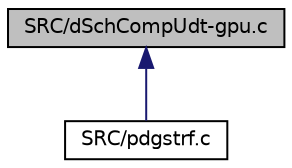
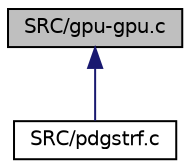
node "SRC/dSchCompUdt-gpu.c": label "SRC/dSchCompUdt-gpu.c" -> "SRC/gpu-gpu.c"
